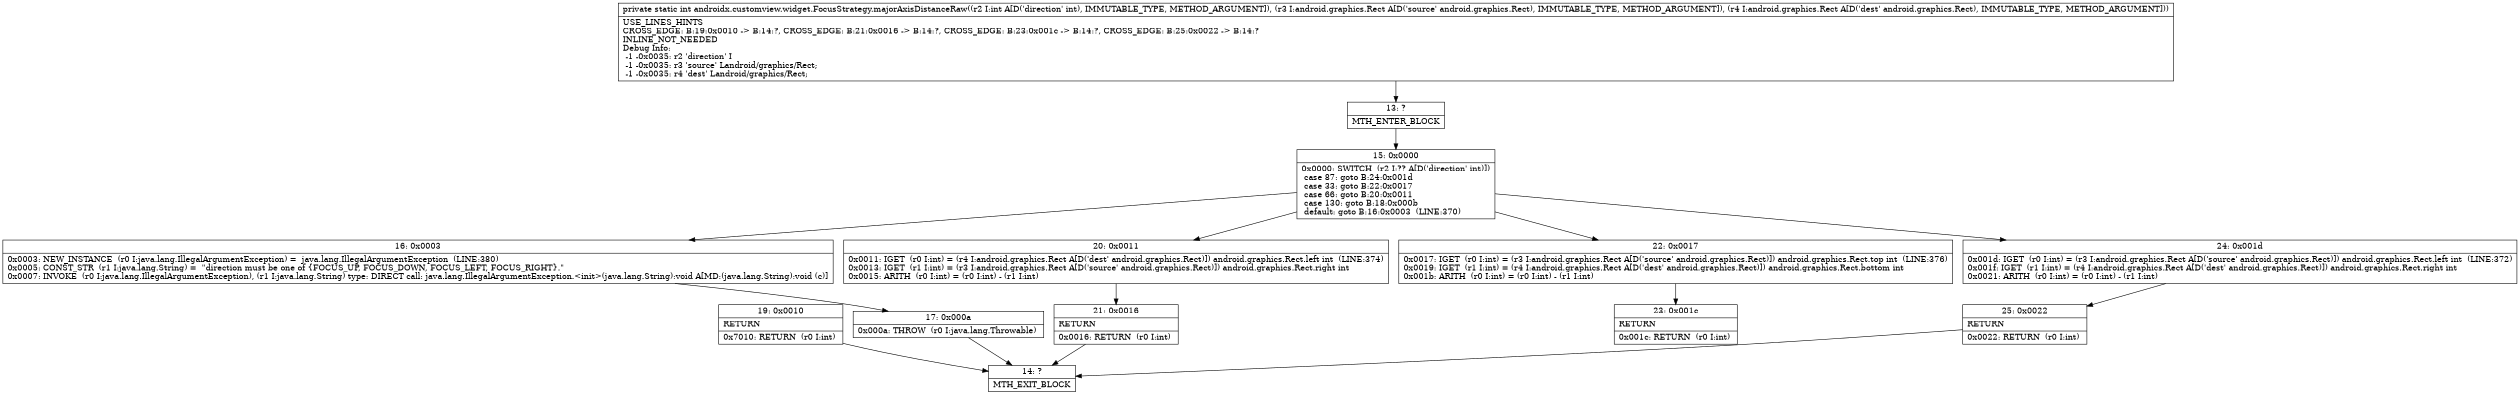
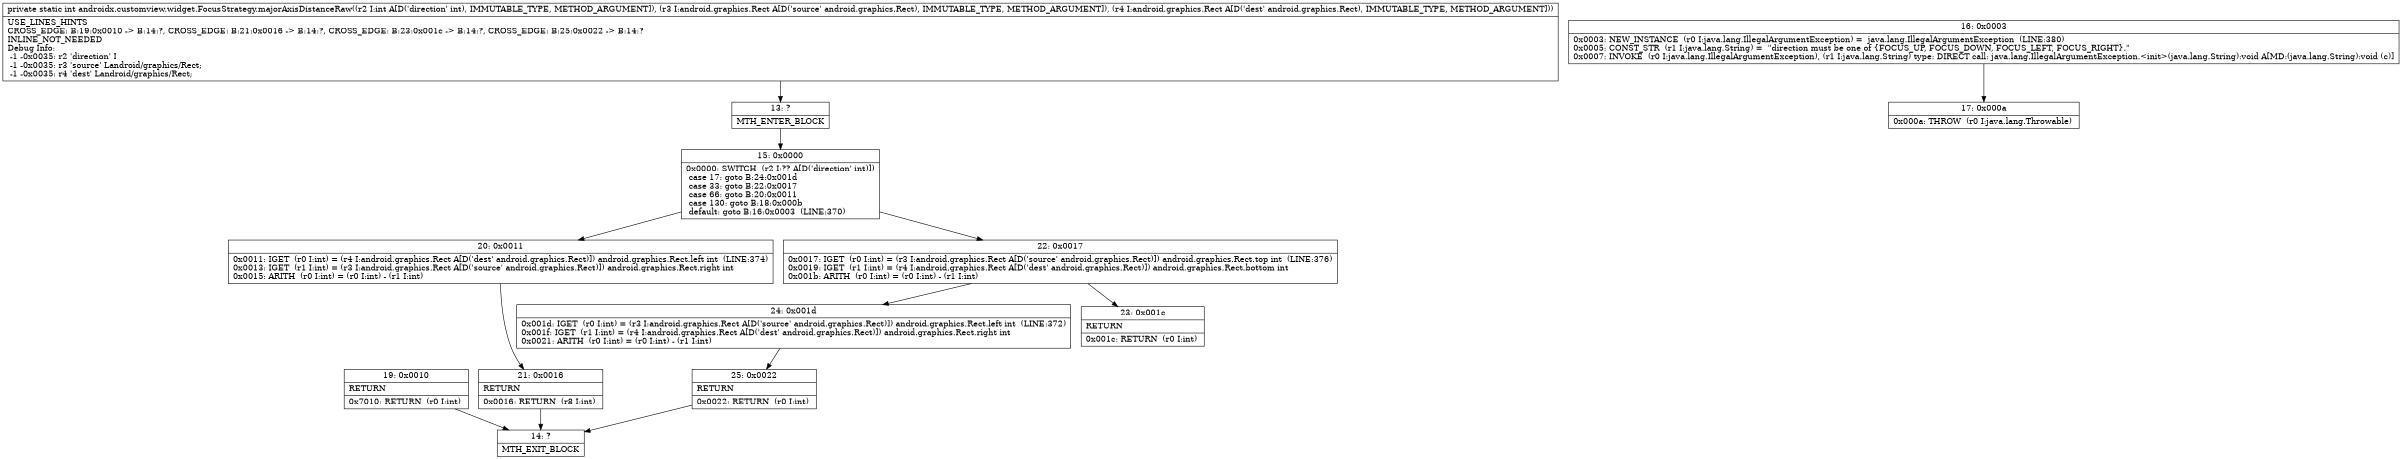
node "15: 0x0000": text "case 87: goto B:24:0x001d" -> "case 17: goto B:24:0x001d"
edge "15: 0x0000" -> "16: 0x0003": removed
edge "15: 0x0000" -> "24: 0x001d": now "22: 0x0017" -> "24: 0x001d"
node "21: 0x0016": text "0x0016: RETURN  (r0 I:int)" -> "0x0016: RETURN  (r8 I:int)"
edge "17: 0x000a" -> "14: ?": removed
